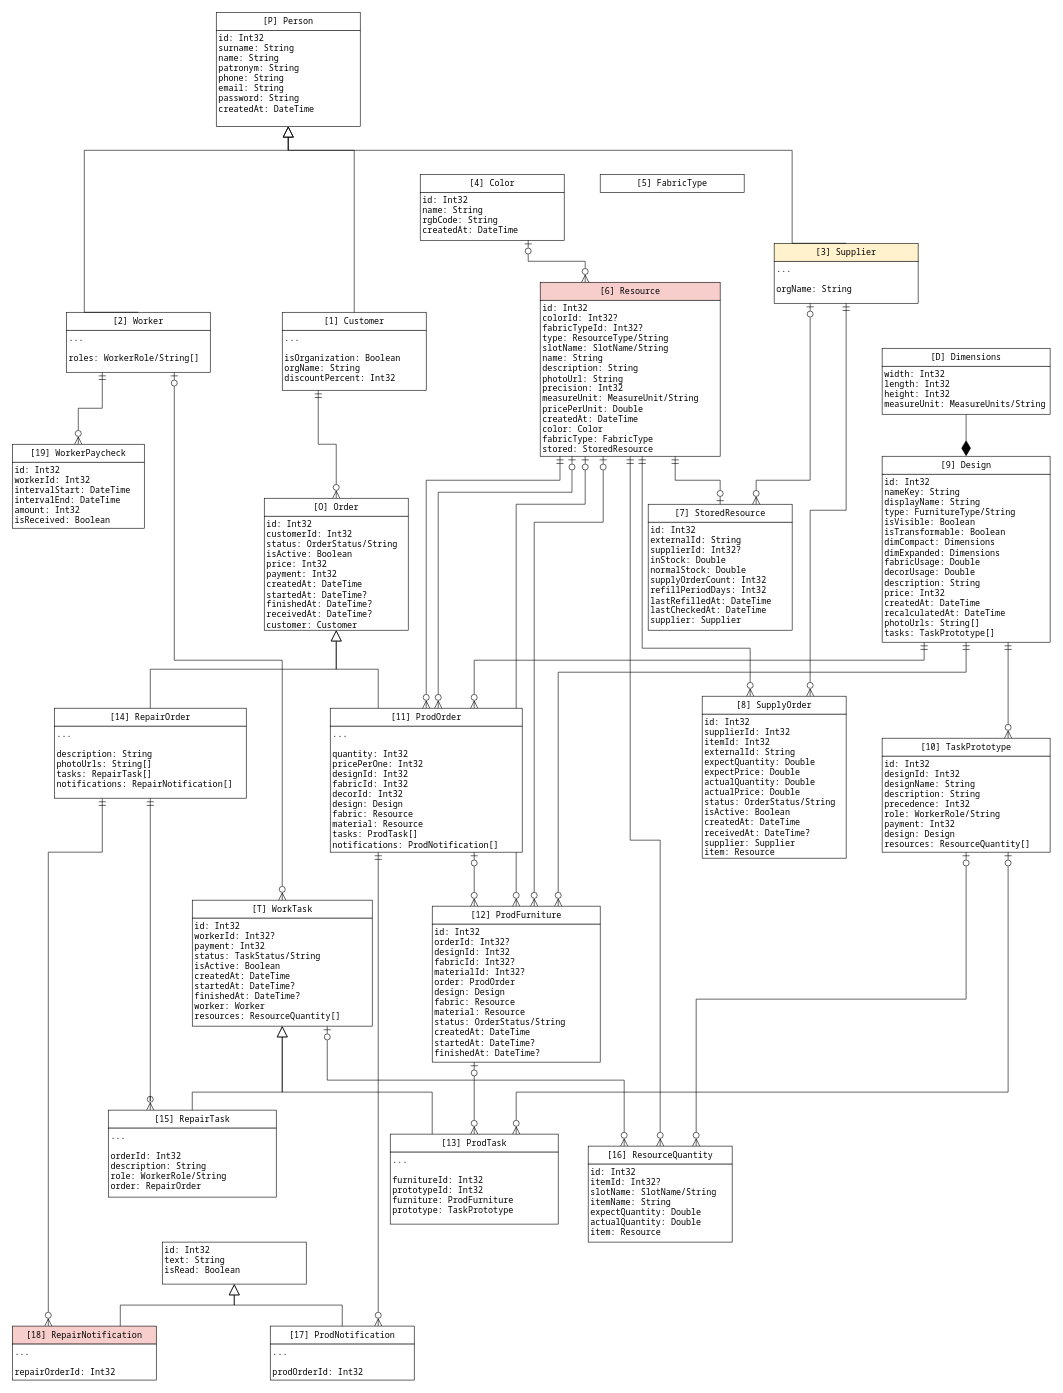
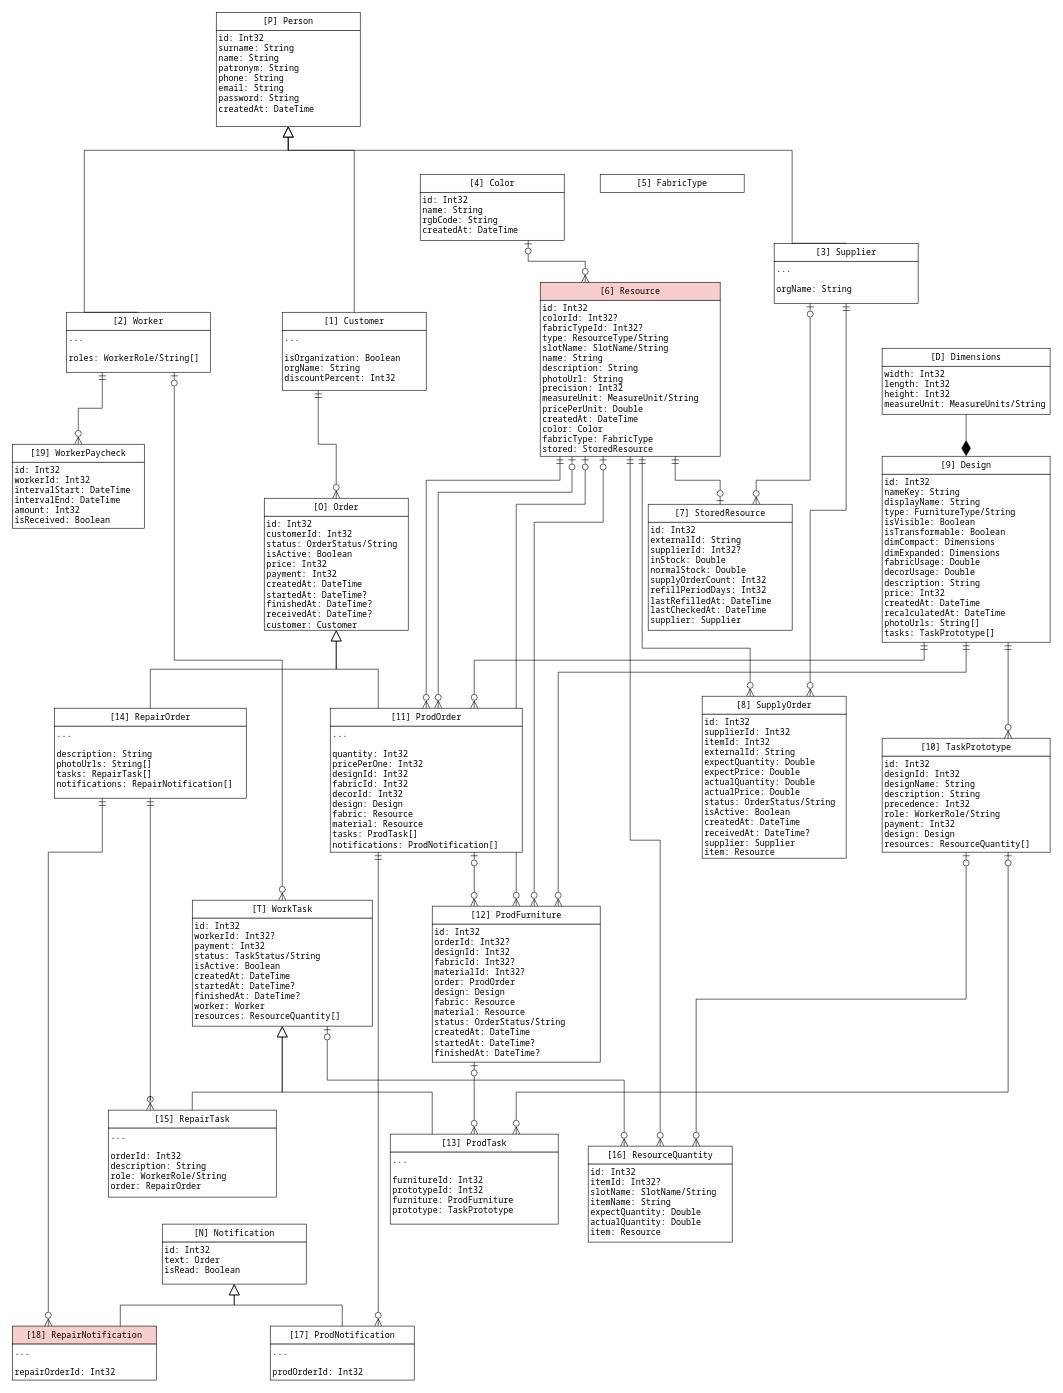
node "[3] Supplier": fillcolor #fff2cc -> #ffffff
node "[N] Notification": added
node "id: Int32 text: String isRead: Boolean": label "id: Int32 text: String isRead: Boolean" -> "id: Int32 text: Order isRead: Boolean"
